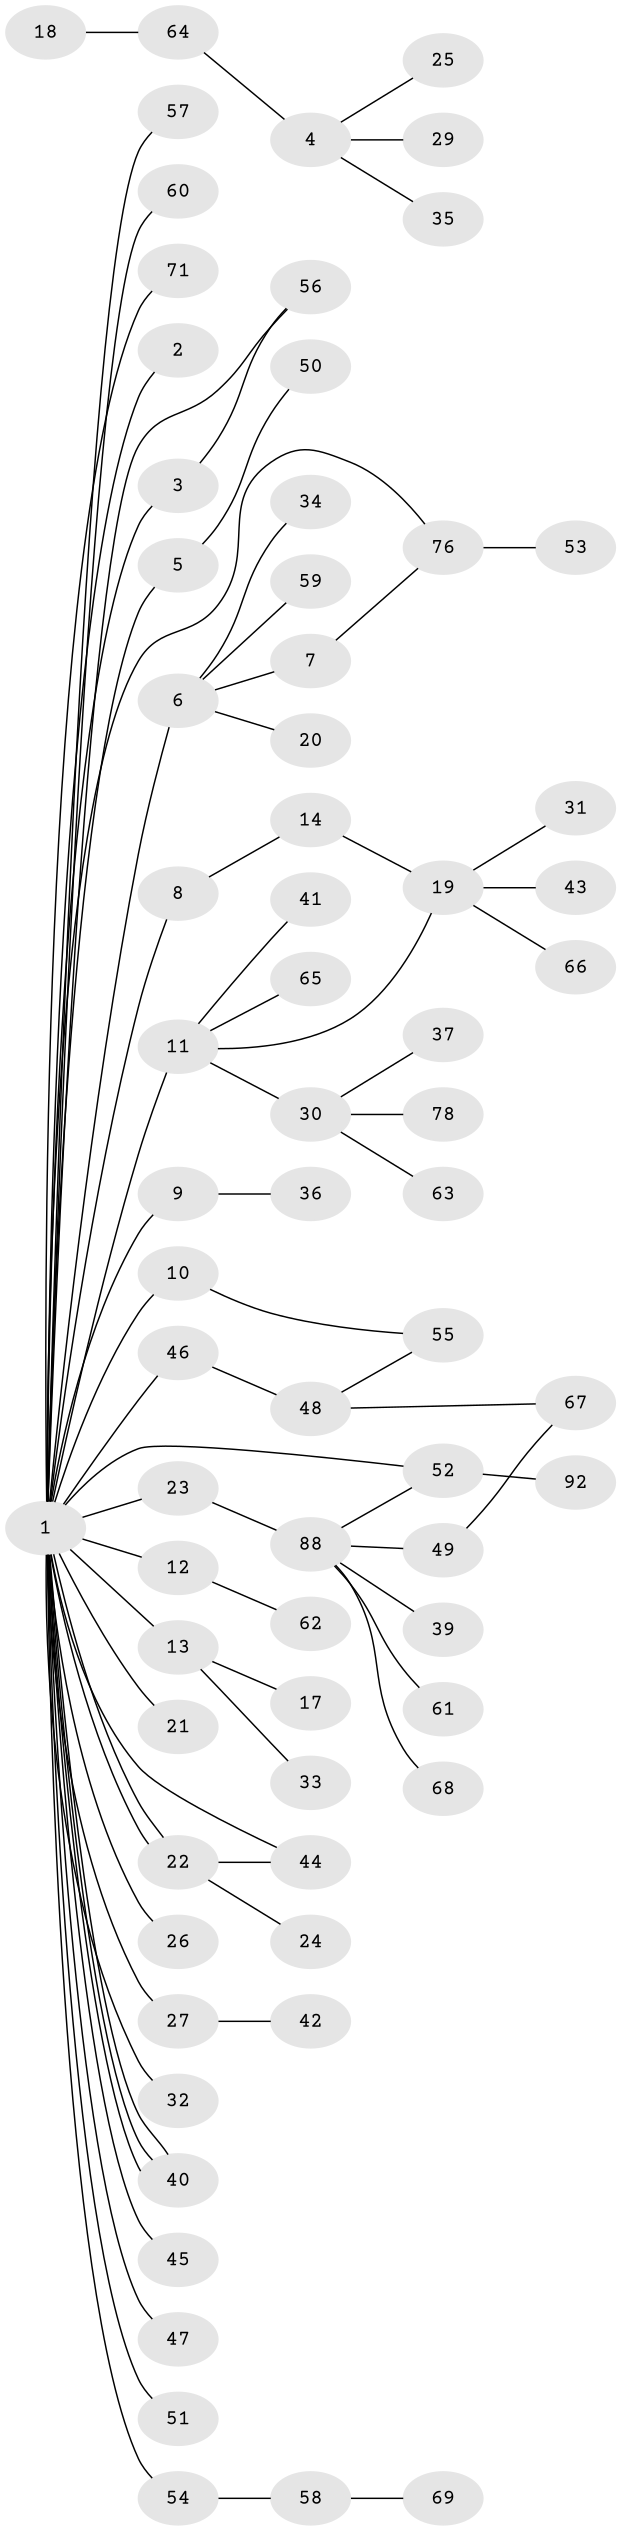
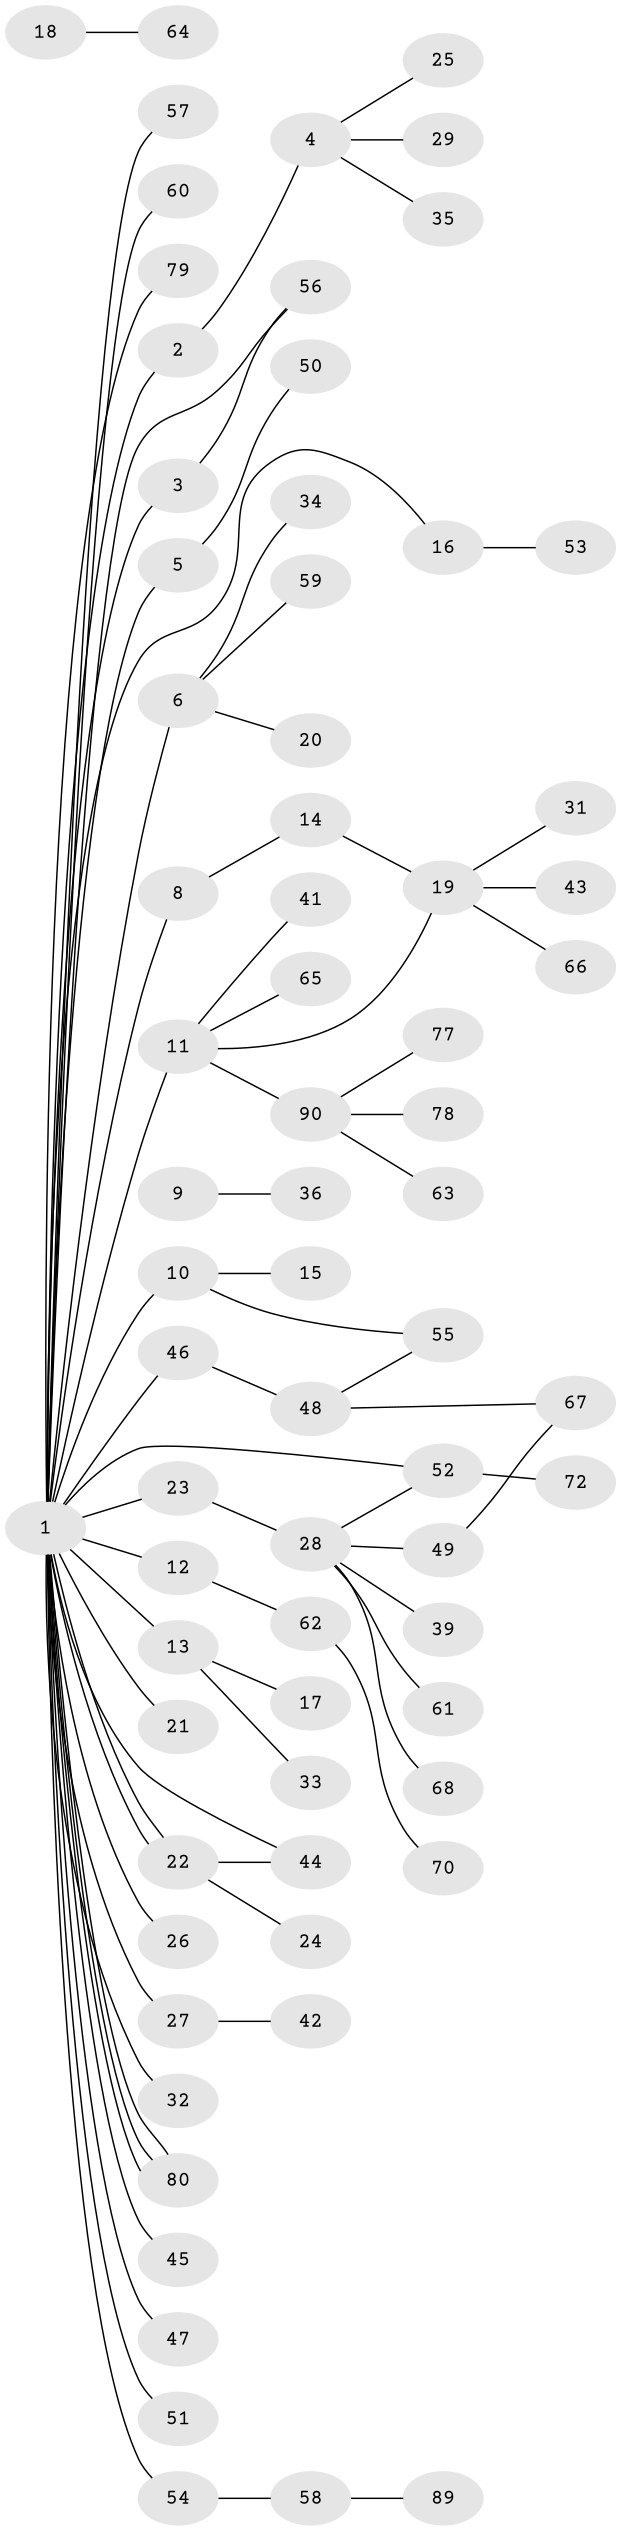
edge "64" -- "4": now "2" -- "4"
node "71": label "71" -> "79"
node "76": label "76" -> "16"
node "7": removed
node "37": label "37" -> "77"
node "30": label "30" -> "90"
node "15": added
edge "9" -- "1": removed
node "92": label "92" -> "72"
node "88": label "88" -> "28"
node "70": added
node "40": label "40" -> "80"
node "69": label "69" -> "89"
